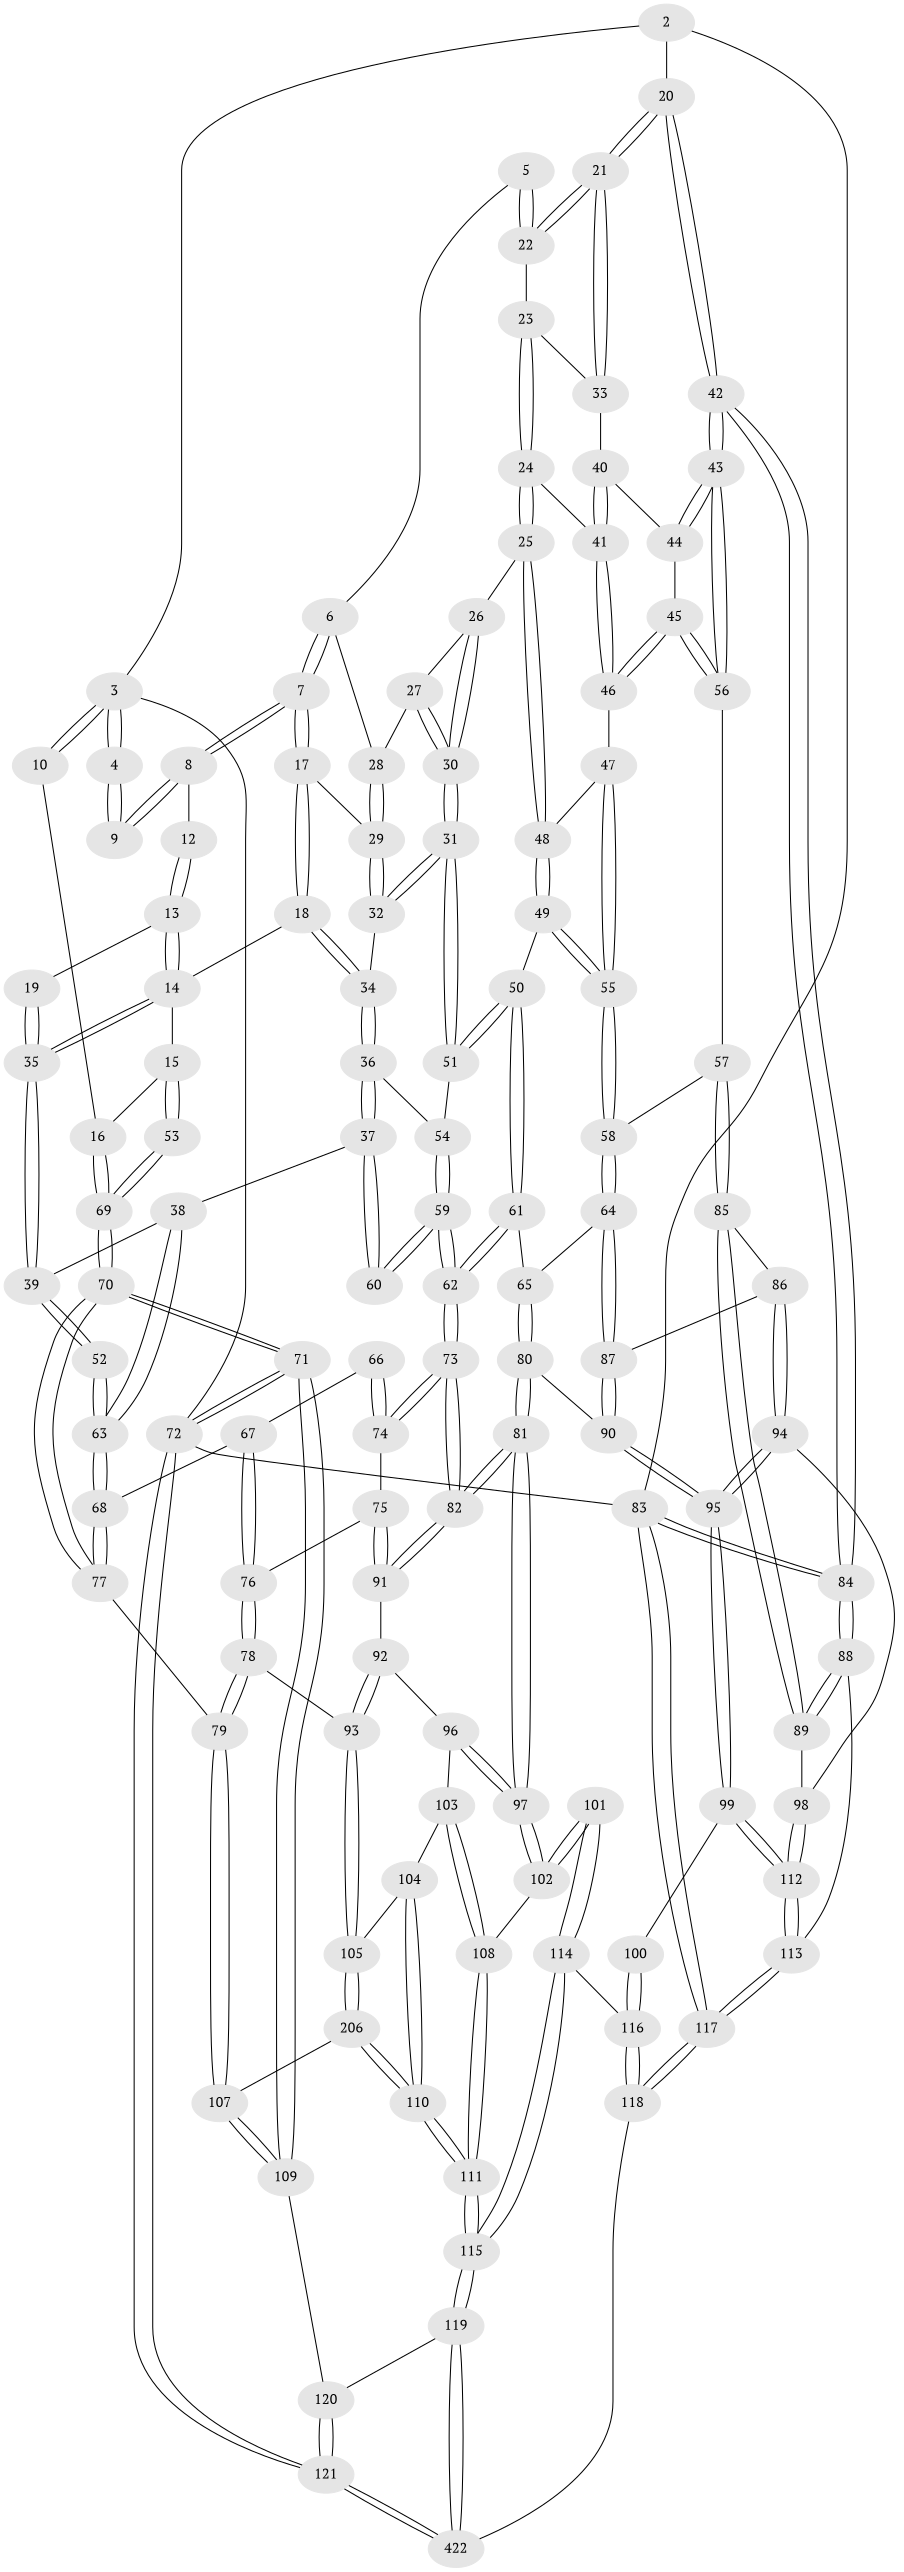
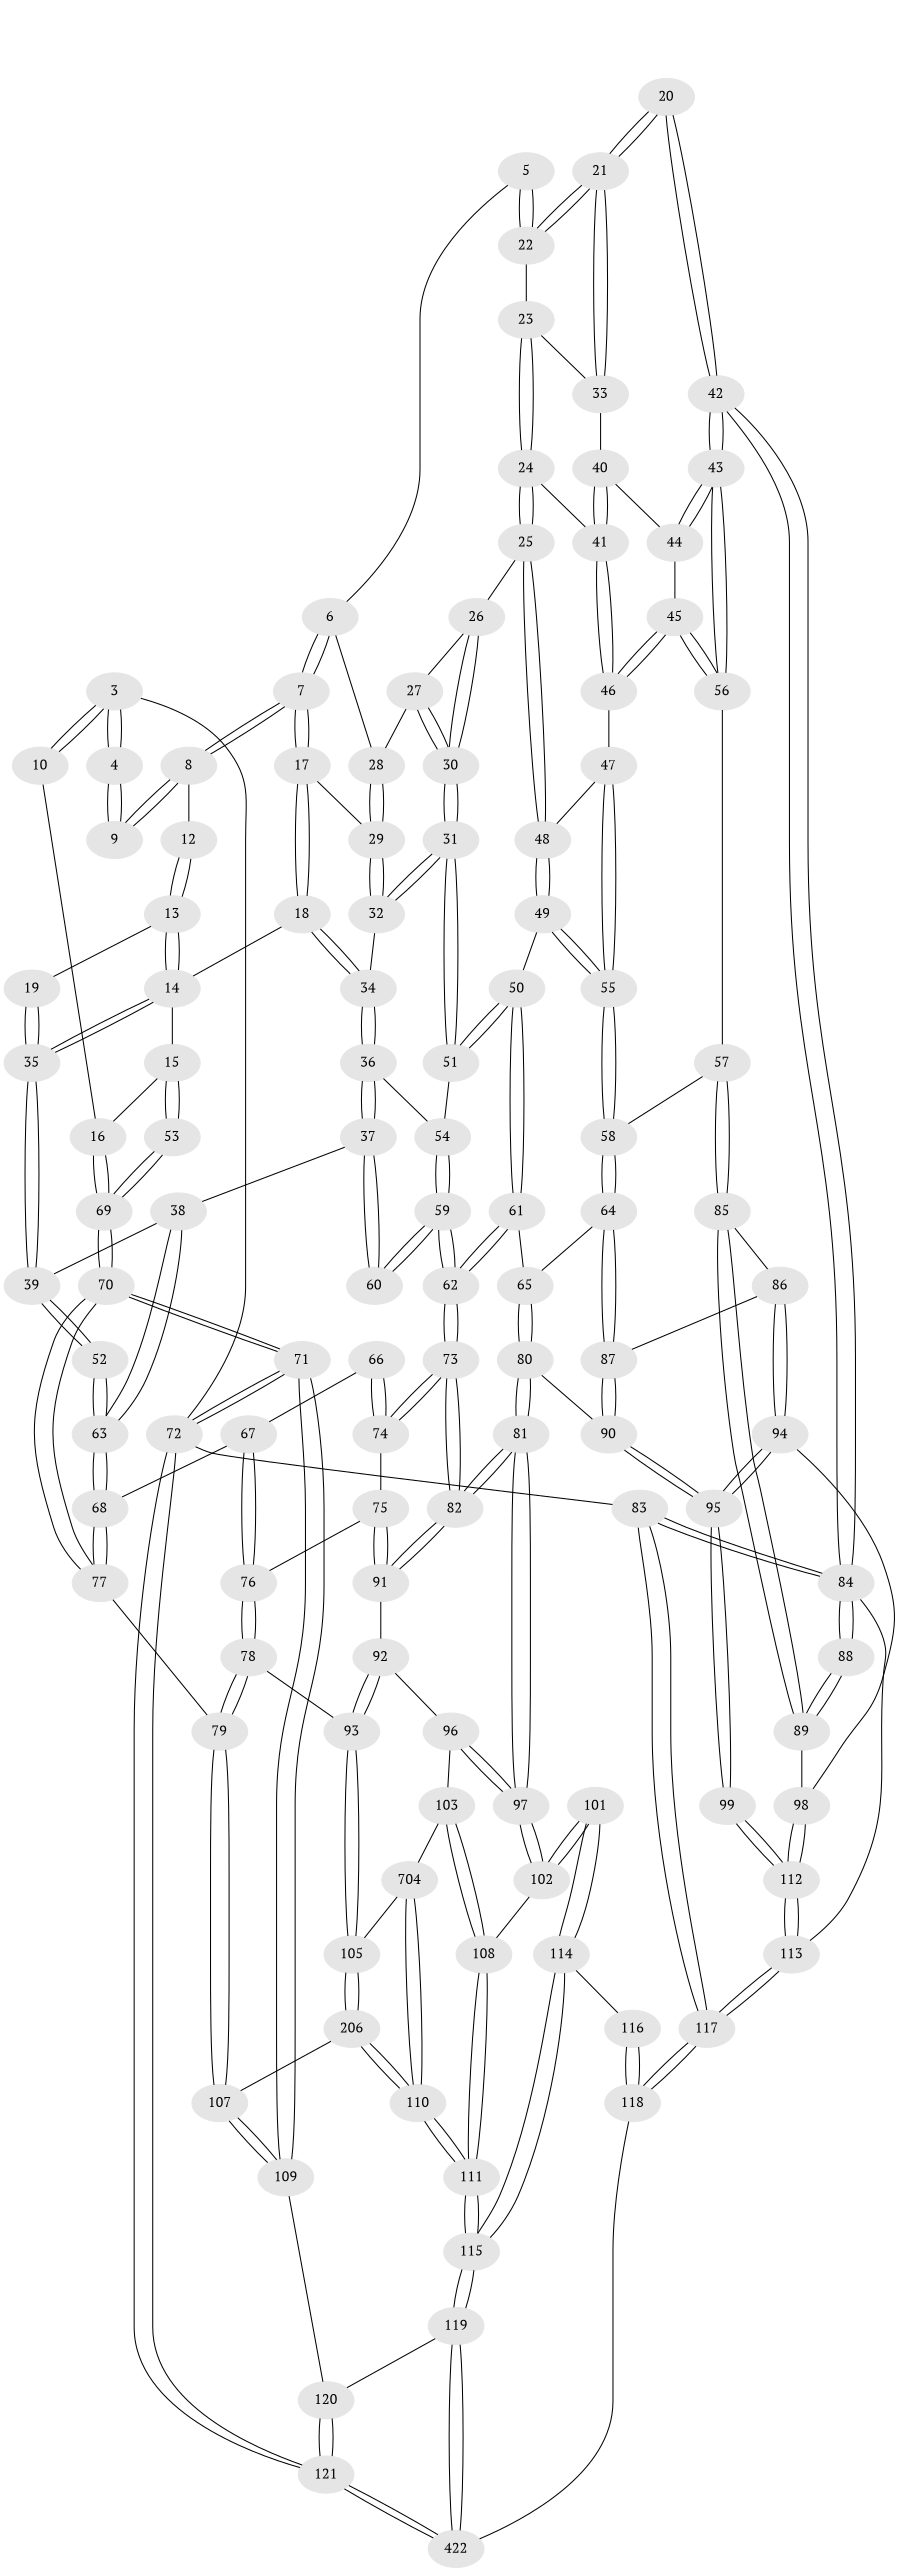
node "2": removed
edge "88" -- "113": now "84" -- "113"
node "104": label "104" -> "704"
node "100": removed
